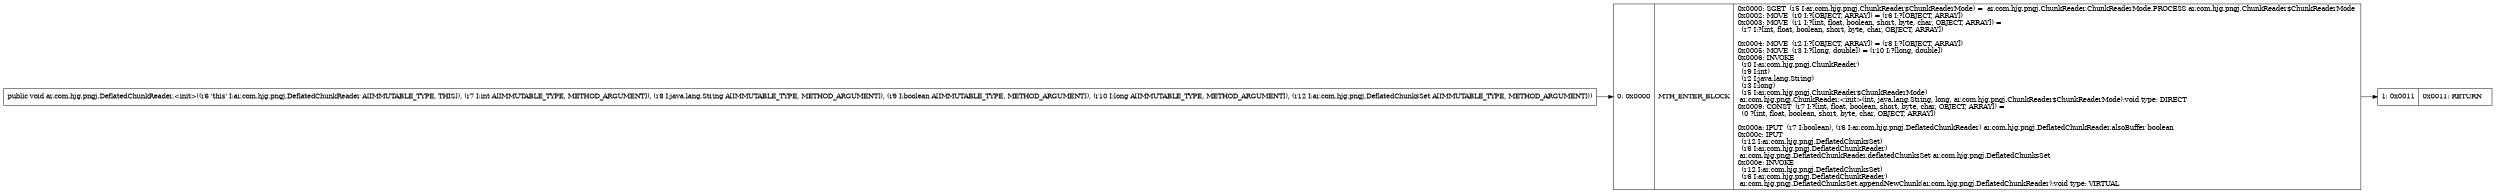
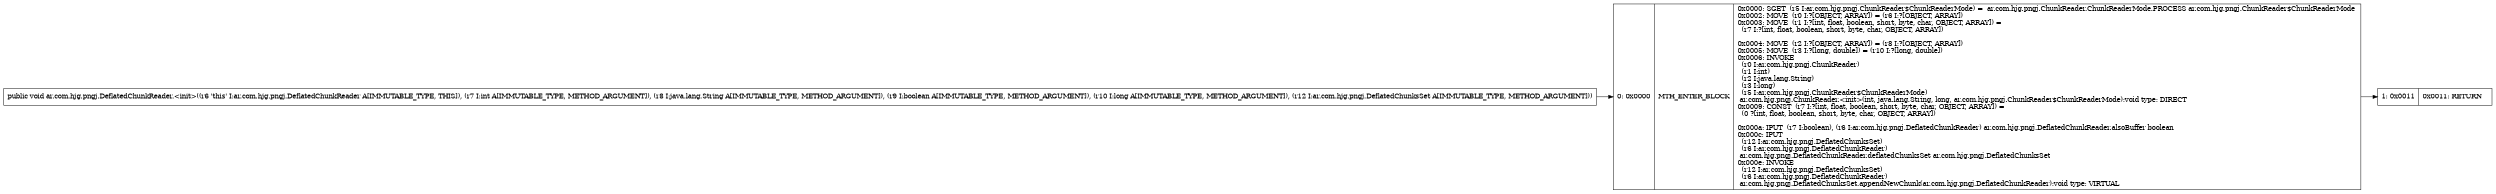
node "0: 0x0000": text "(r9 I:int)" -> "(r1 I:int)"
